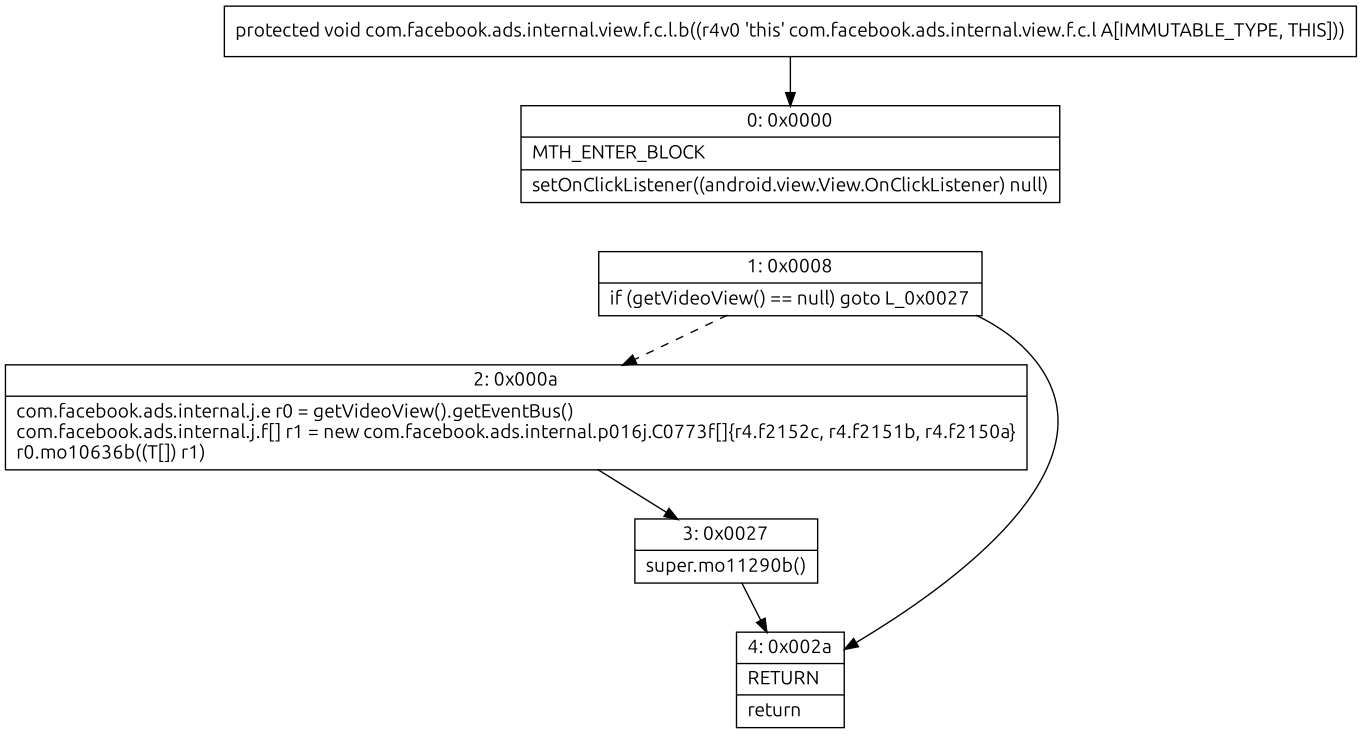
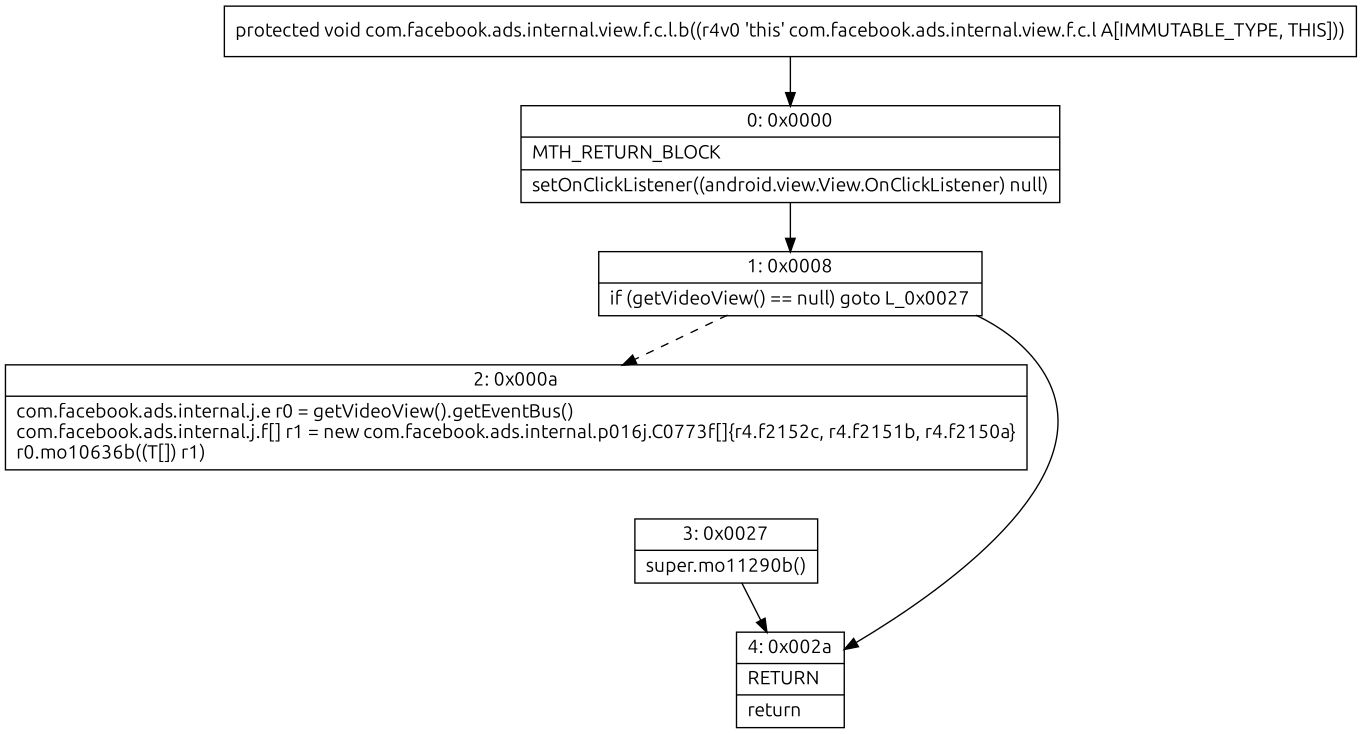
node "0: 0x0000": text "MTH_ENTER_BLOCK" -> "MTH_RETURN_BLOCK"
edge "0: 0x0000" -> "1: 0x0008": added
edge "2: 0x000a" -> "3: 0x0027": removed
